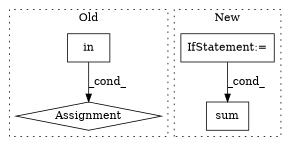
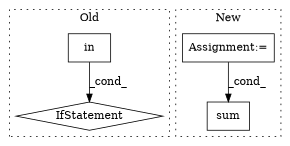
node "IfStatement:=": label "IfStatement:=" -> "Assignment:="
node "Assignment": label "Assignment" -> "IfStatement"
